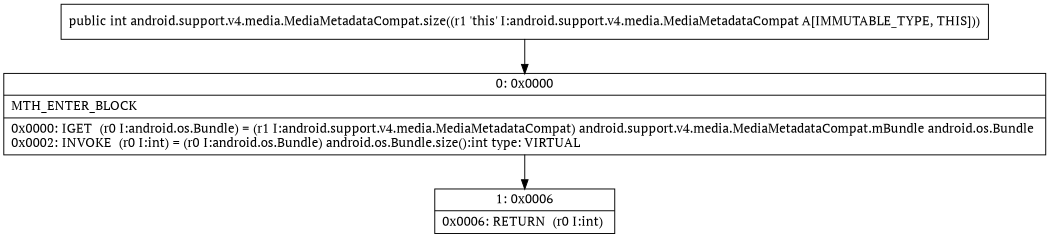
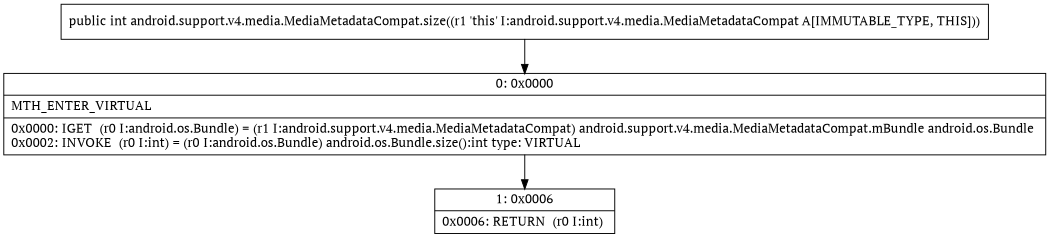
node "0: 0x0000": text "MTH_ENTER_BLOCK" -> "MTH_ENTER_VIRTUAL"
